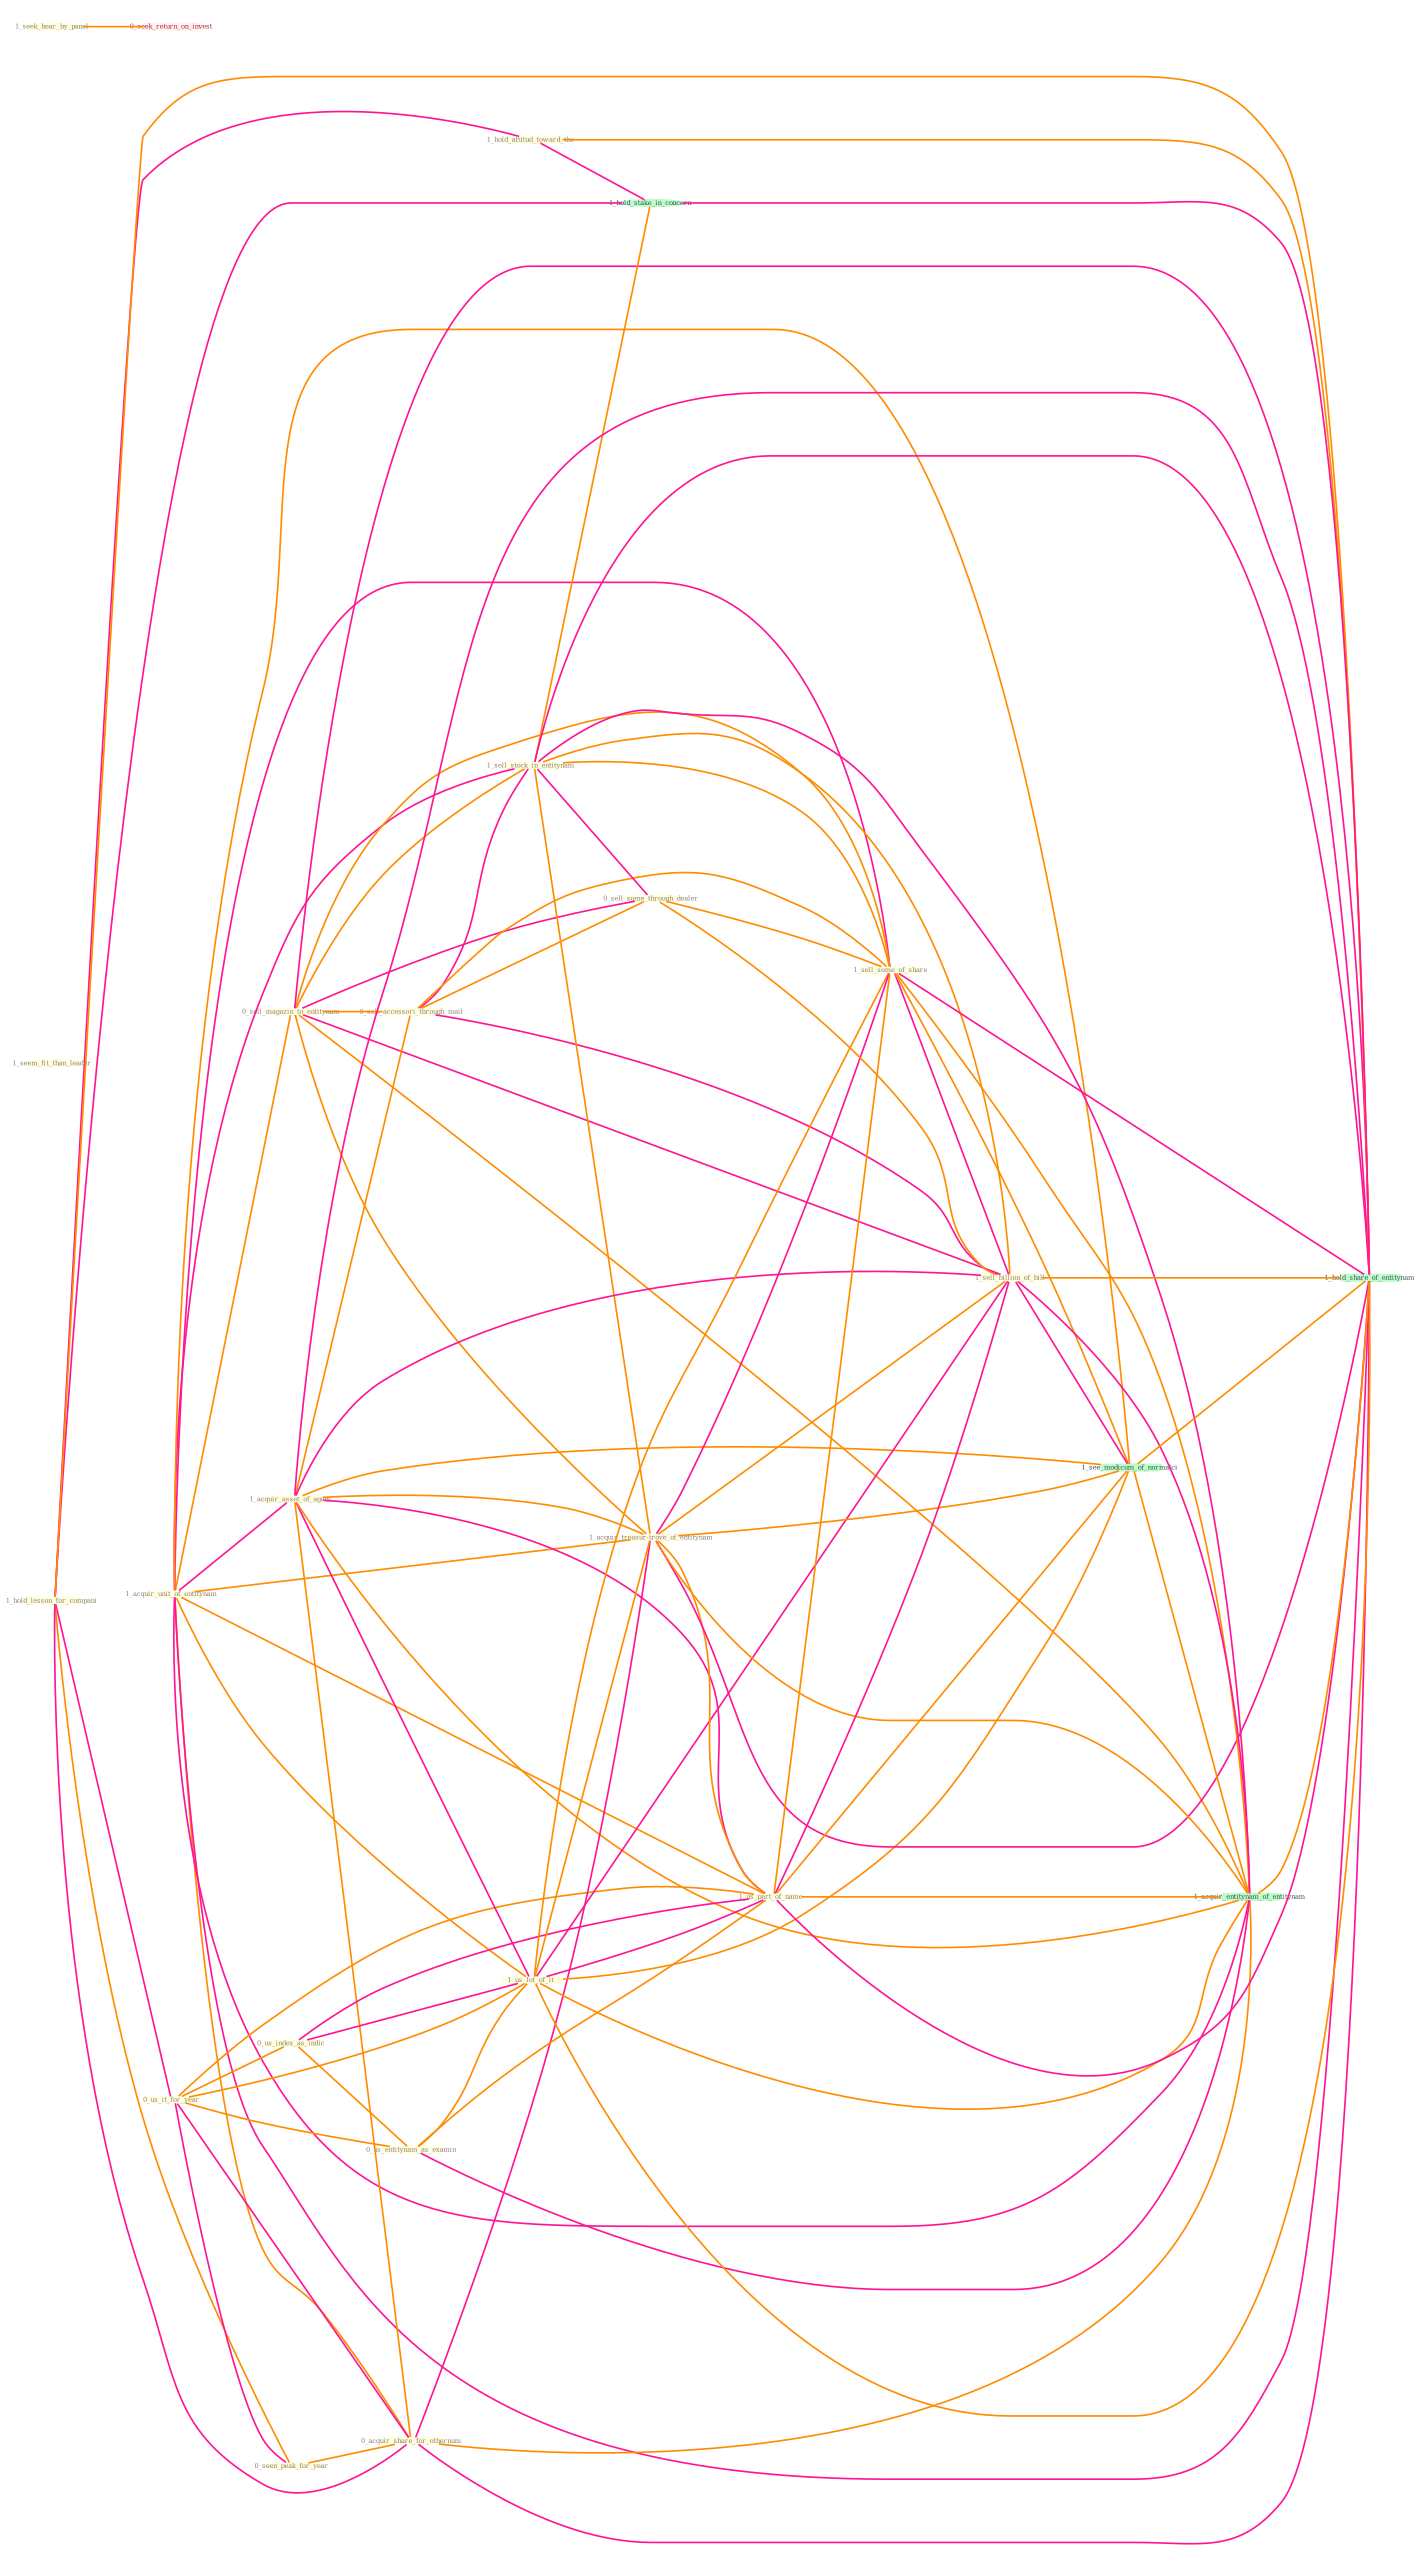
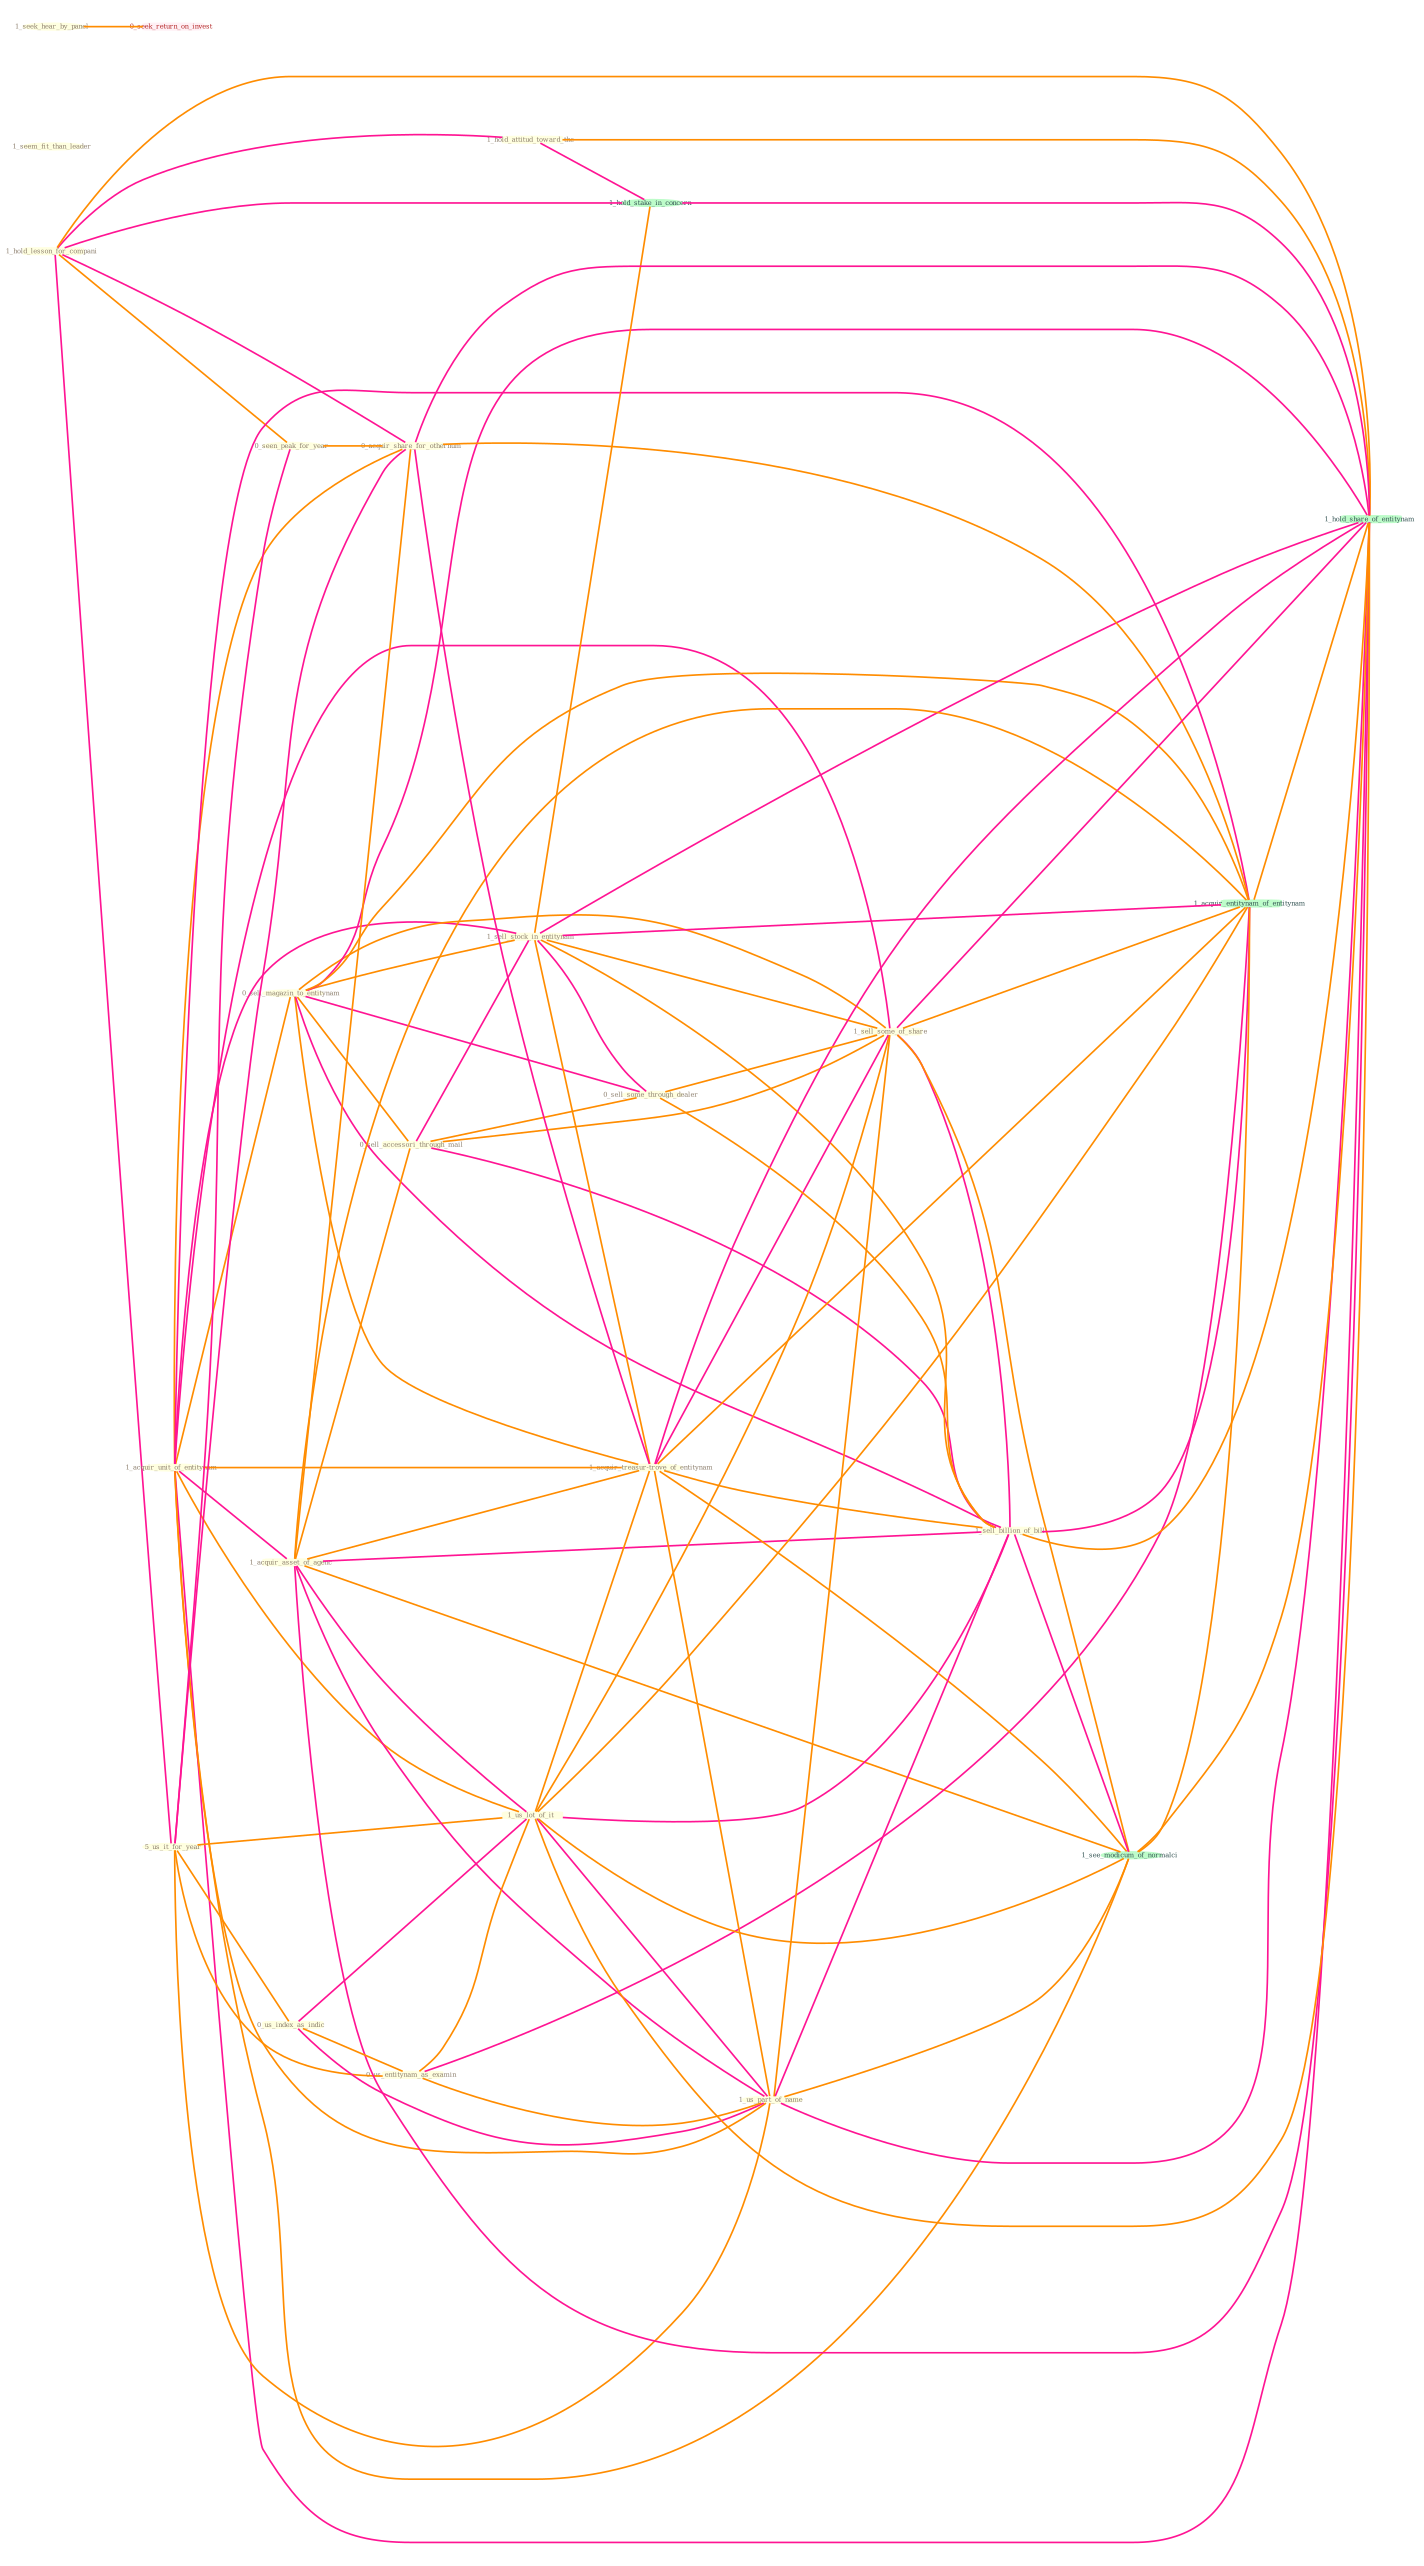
node "1_see_modicum_of_normalci": shape cylinder -> ellipse
edge "1_us_part_of_name" -- "1_acquir_entitynam_of_entitynam": removed
node "0_us_it_for_year": label "0_us_it_for_year" -> "5_us_it_for_year"
